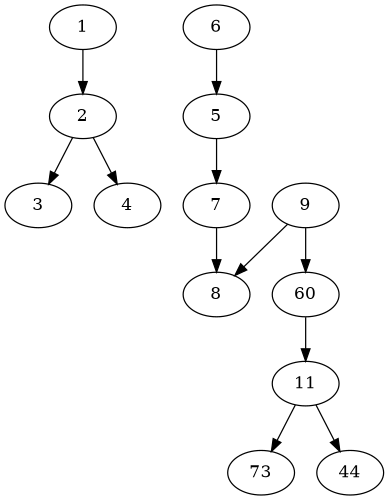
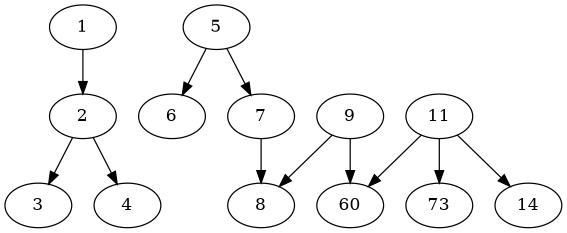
edge "6" -> "5": reversed
edge "60" -> "11": reversed
node "44": label "44" -> "14"
